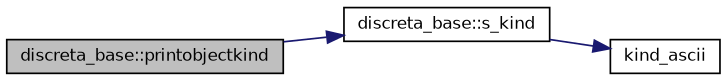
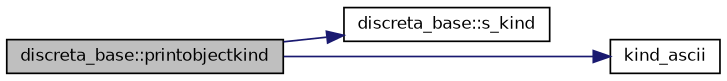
edge "discreta_base::s_kind" -> "kind_ascii": now "discreta_base::printobjectkind" -> "kind_ascii"
